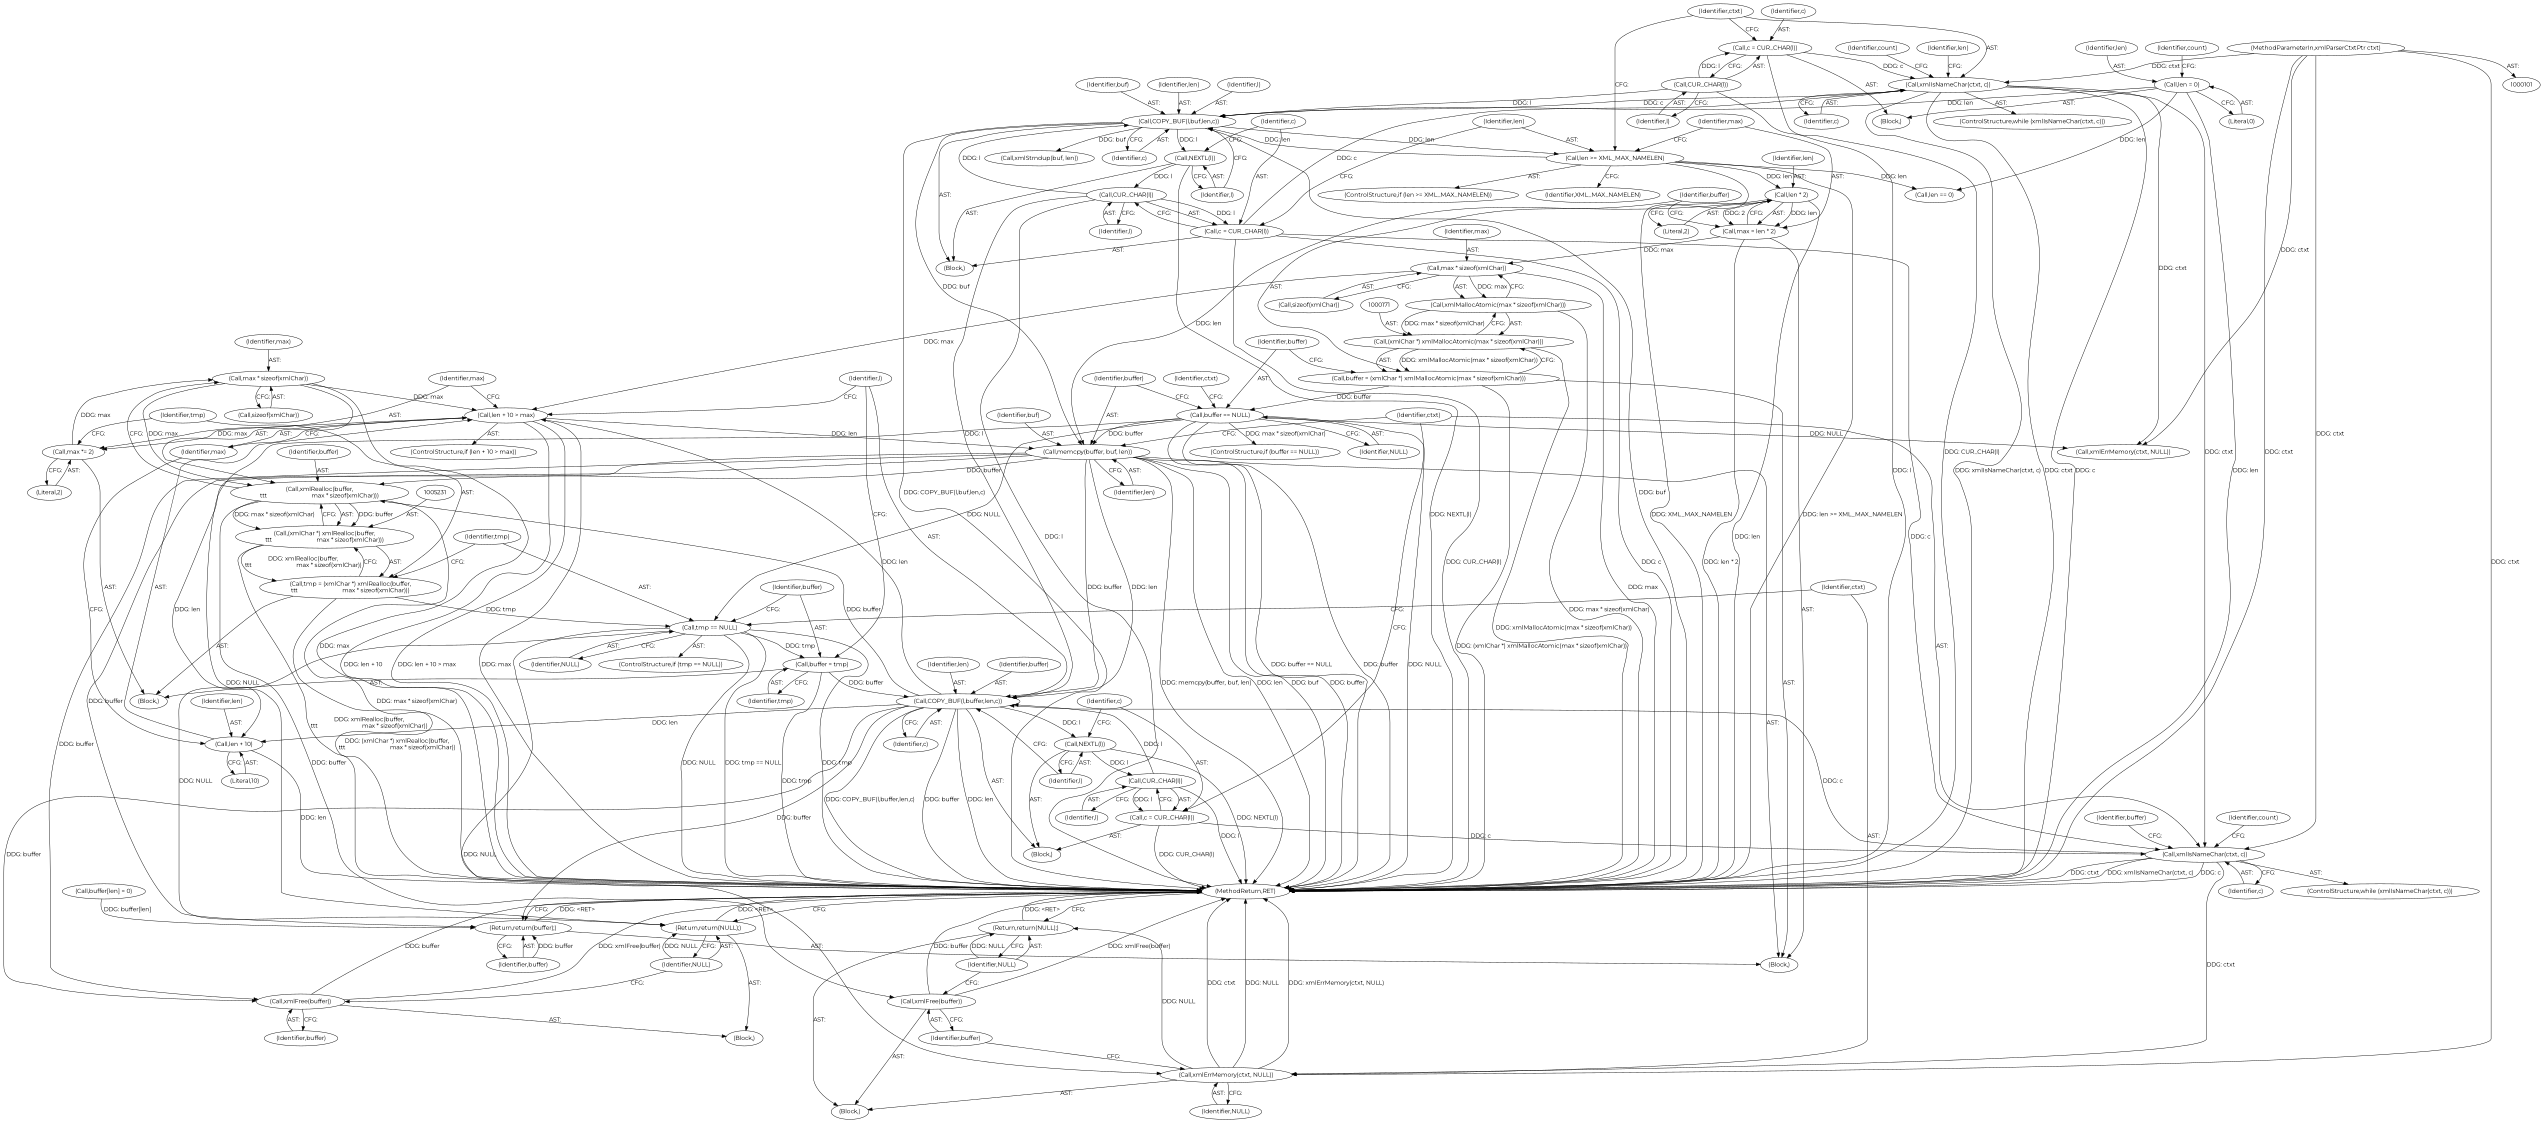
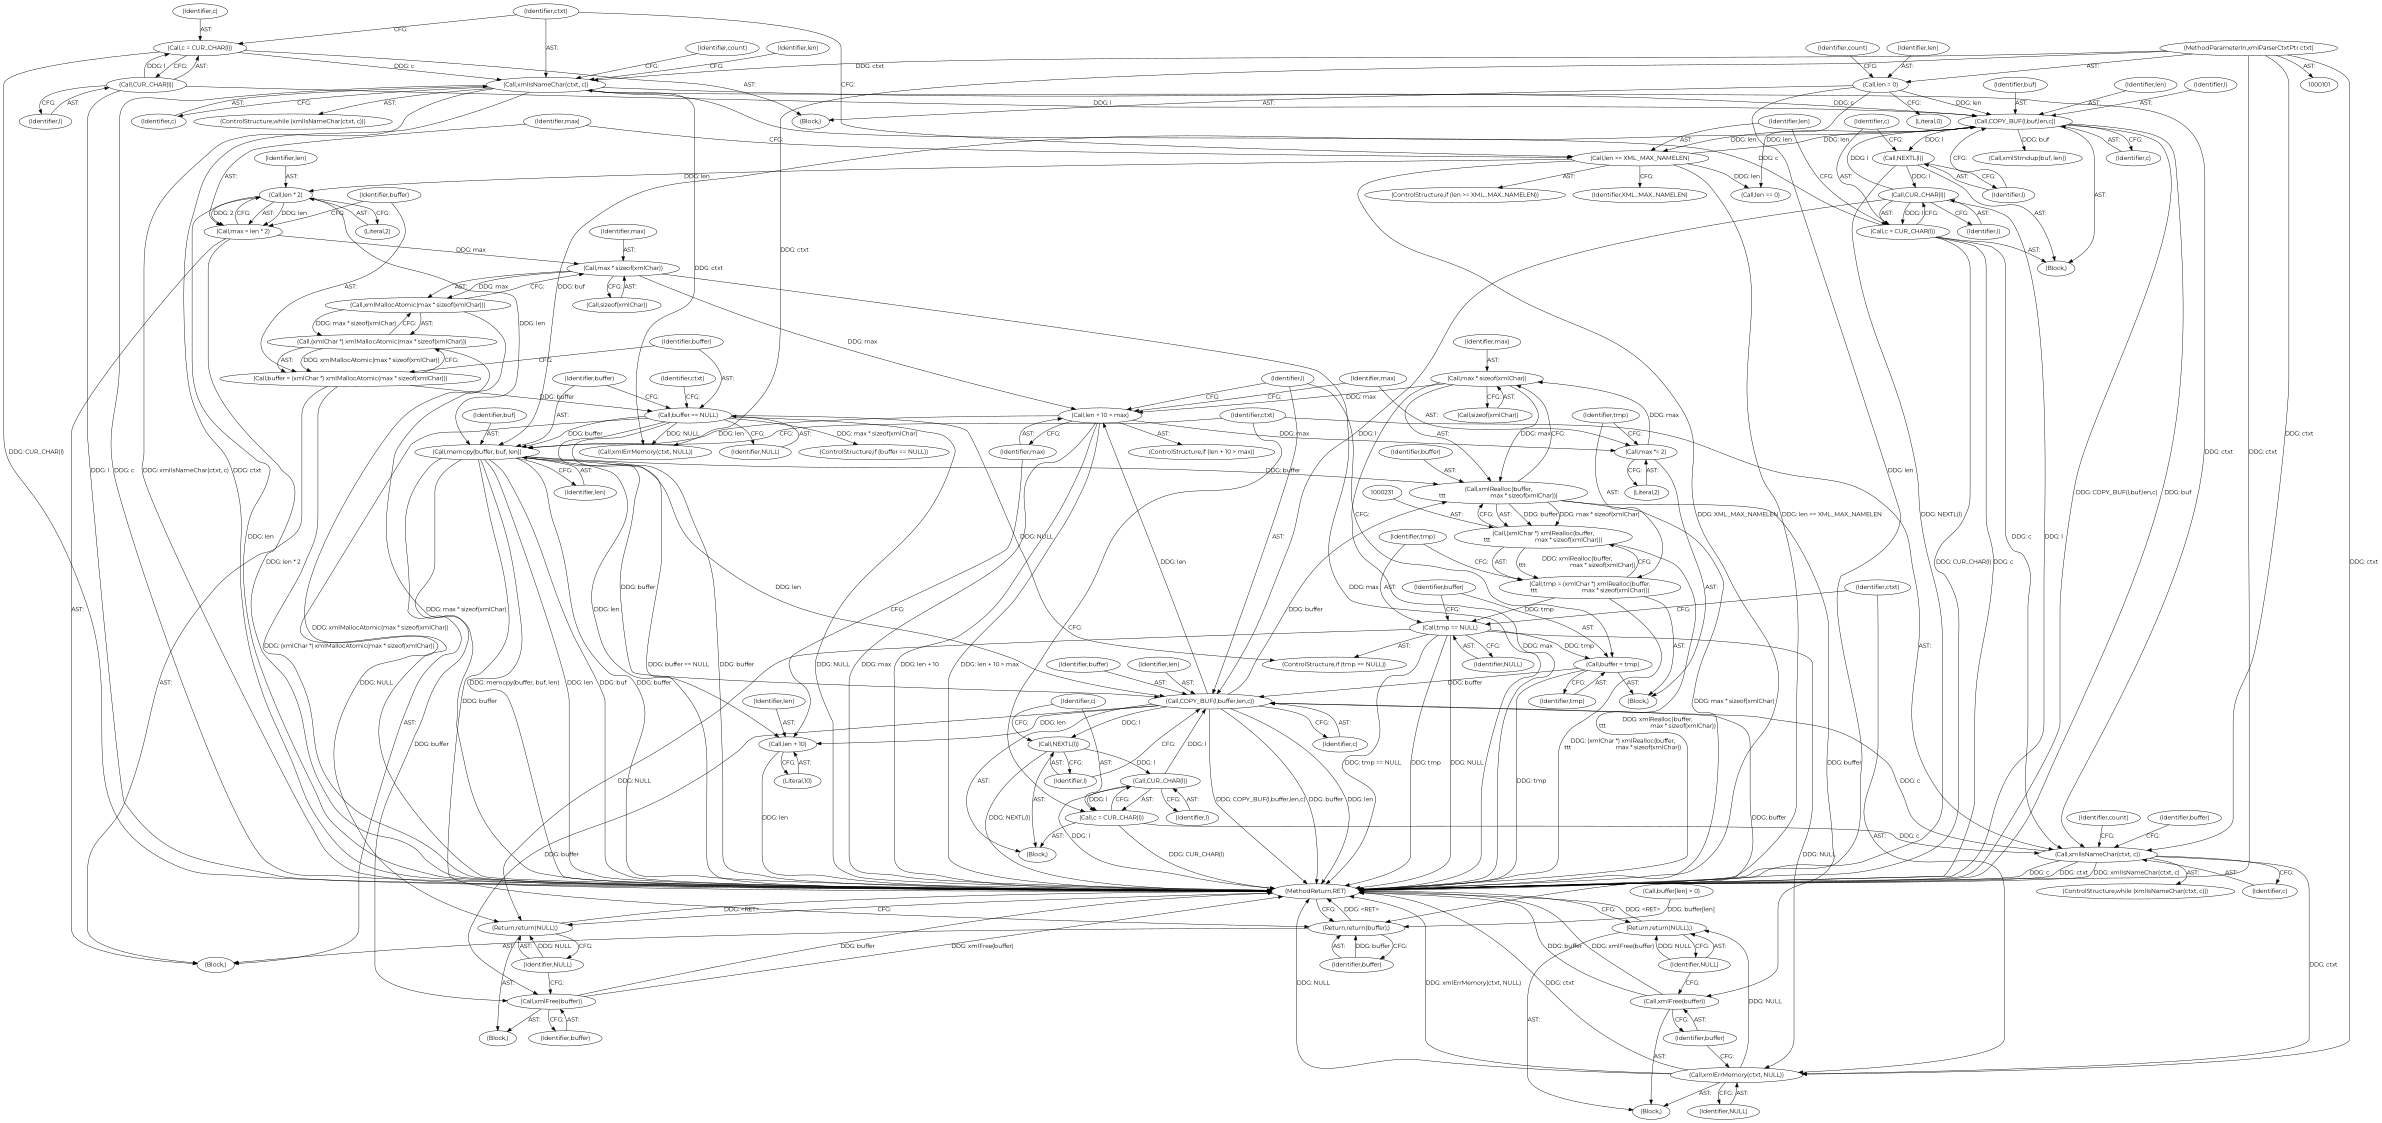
edge "(Literal,0)" -> "(Call,len = 0)": now "(MethodParameterIn,xmlParserCtxtPtr ctxt)" -> "(Call,len = 0)"
node "1000171": removed
node "1005231": label "1005231" -> "1000231"
edge "(Call,len + 10)" -> "(Call,len + 10 > max)": removed, label "AST:"
edge "(Call,buffer == NULL)" -> "(Call,tmp == NULL)": now "(Call,buffer == NULL)" -> "(ControlStructure,if (tmp == NULL))"
